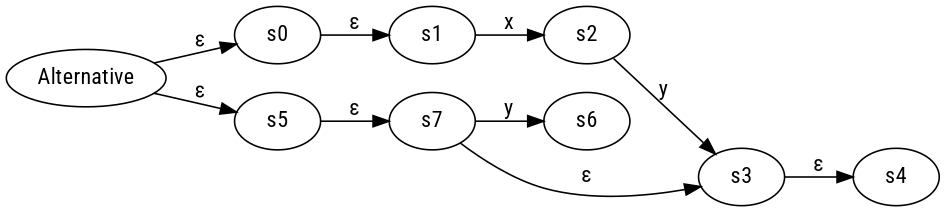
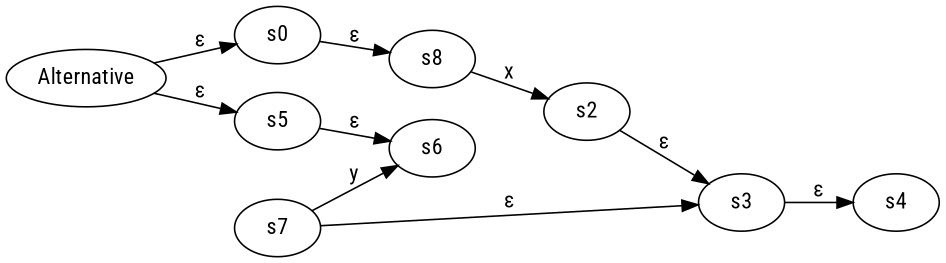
node "s1": label "s1" -> "s8"
edge "s2" -> "s3": label "y" -> "ε"
edge "s5" -> "s7": now "s5" -> "s6"
